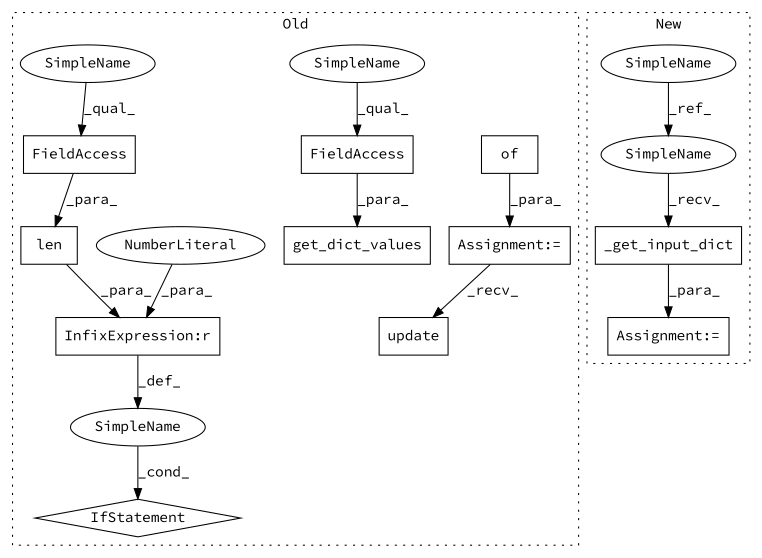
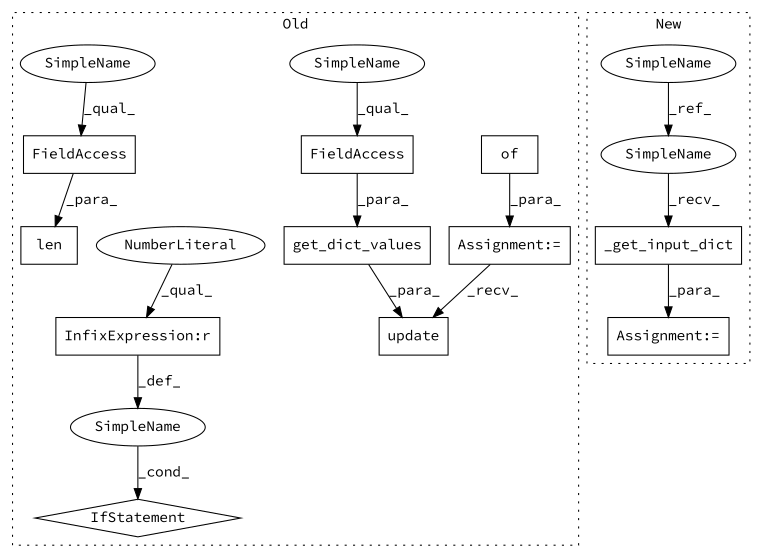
edge "get_dict_values" -> "update": added, label "_para_"
edge "len" -> "InfixExpression:r": removed, label "_para_"
edge "NumberLiteral" -> "InfixExpression:r": label "_para_" -> "_qual_"
